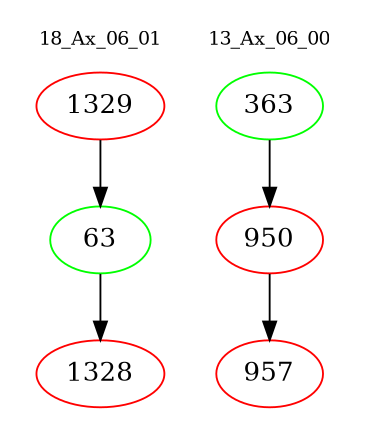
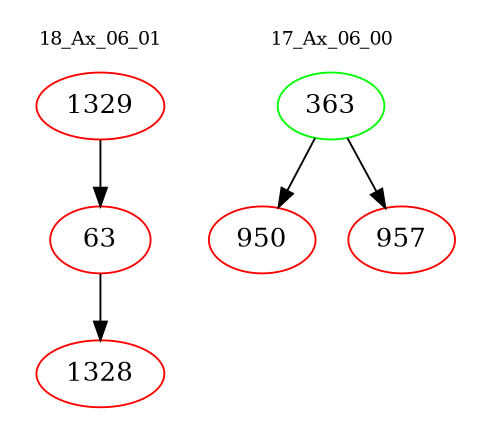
cluster "13_Ax_06_00": label "13_Ax_06_00" -> "17_Ax_06_00"
node "63": color green -> red
edge "950" -> "957": now "363" -> "957"
